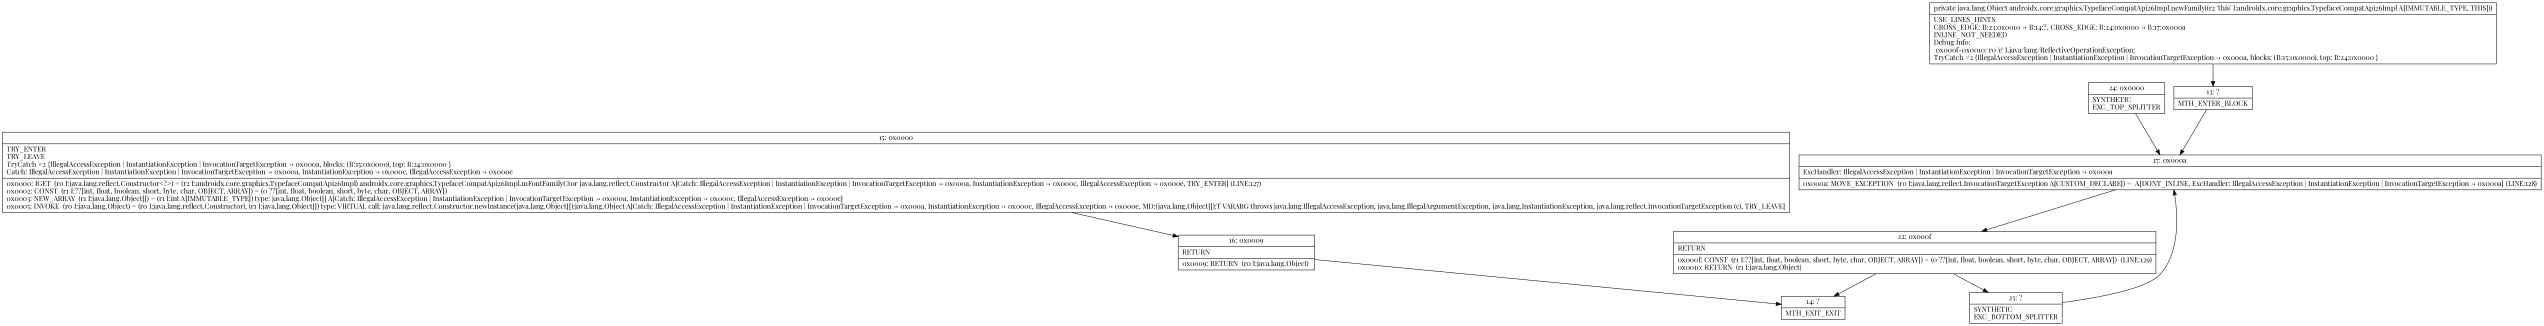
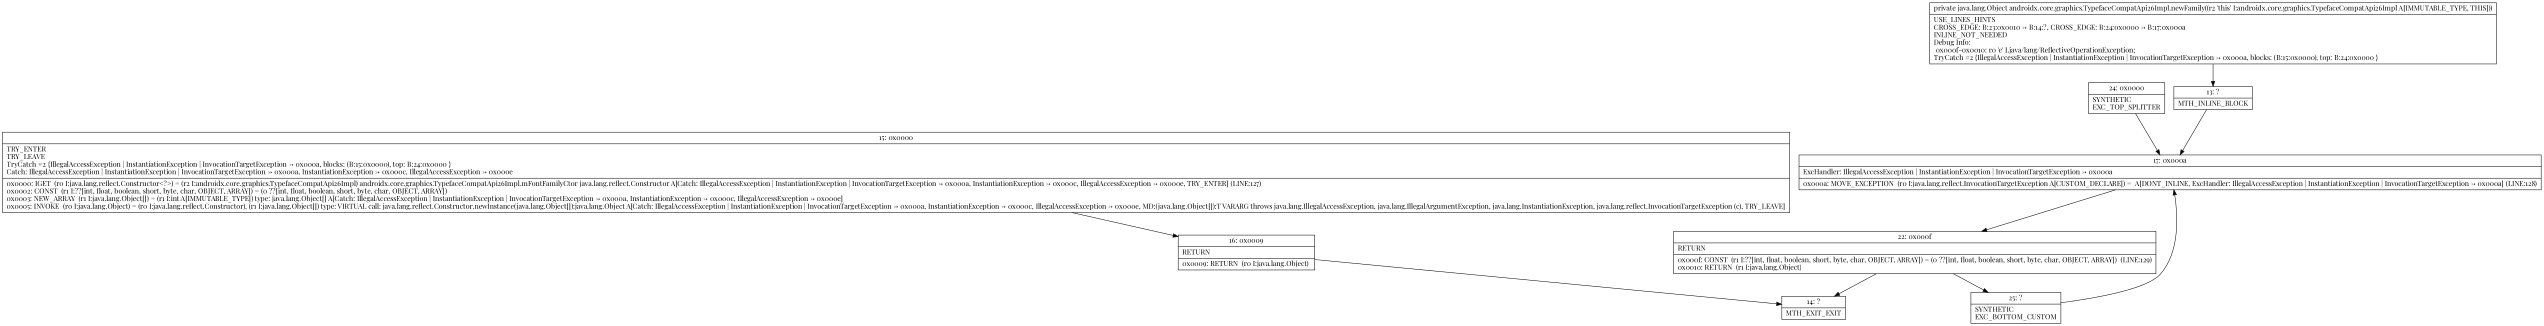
node "13: ?": text "MTH_ENTER_BLOCK" -> "MTH_INLINE_BLOCK"
node "25: ?": text "EXC_BOTTOM_SPLITTER" -> "EXC_BOTTOM_CUSTOM"
